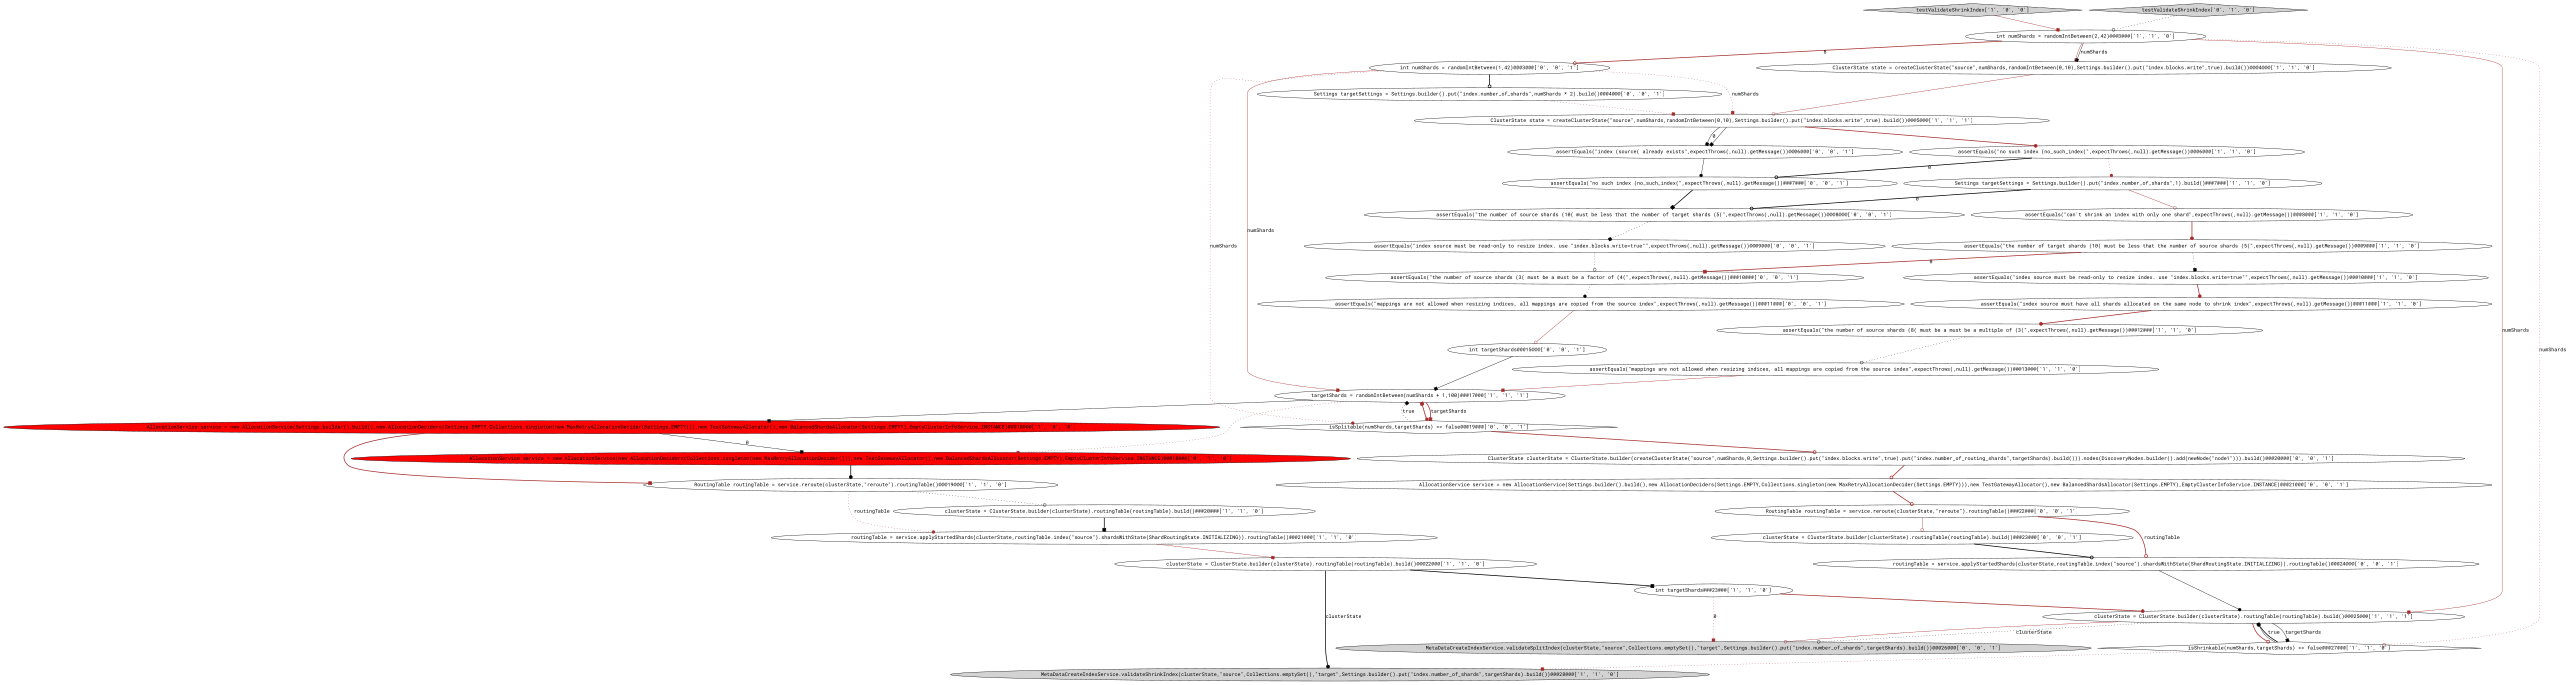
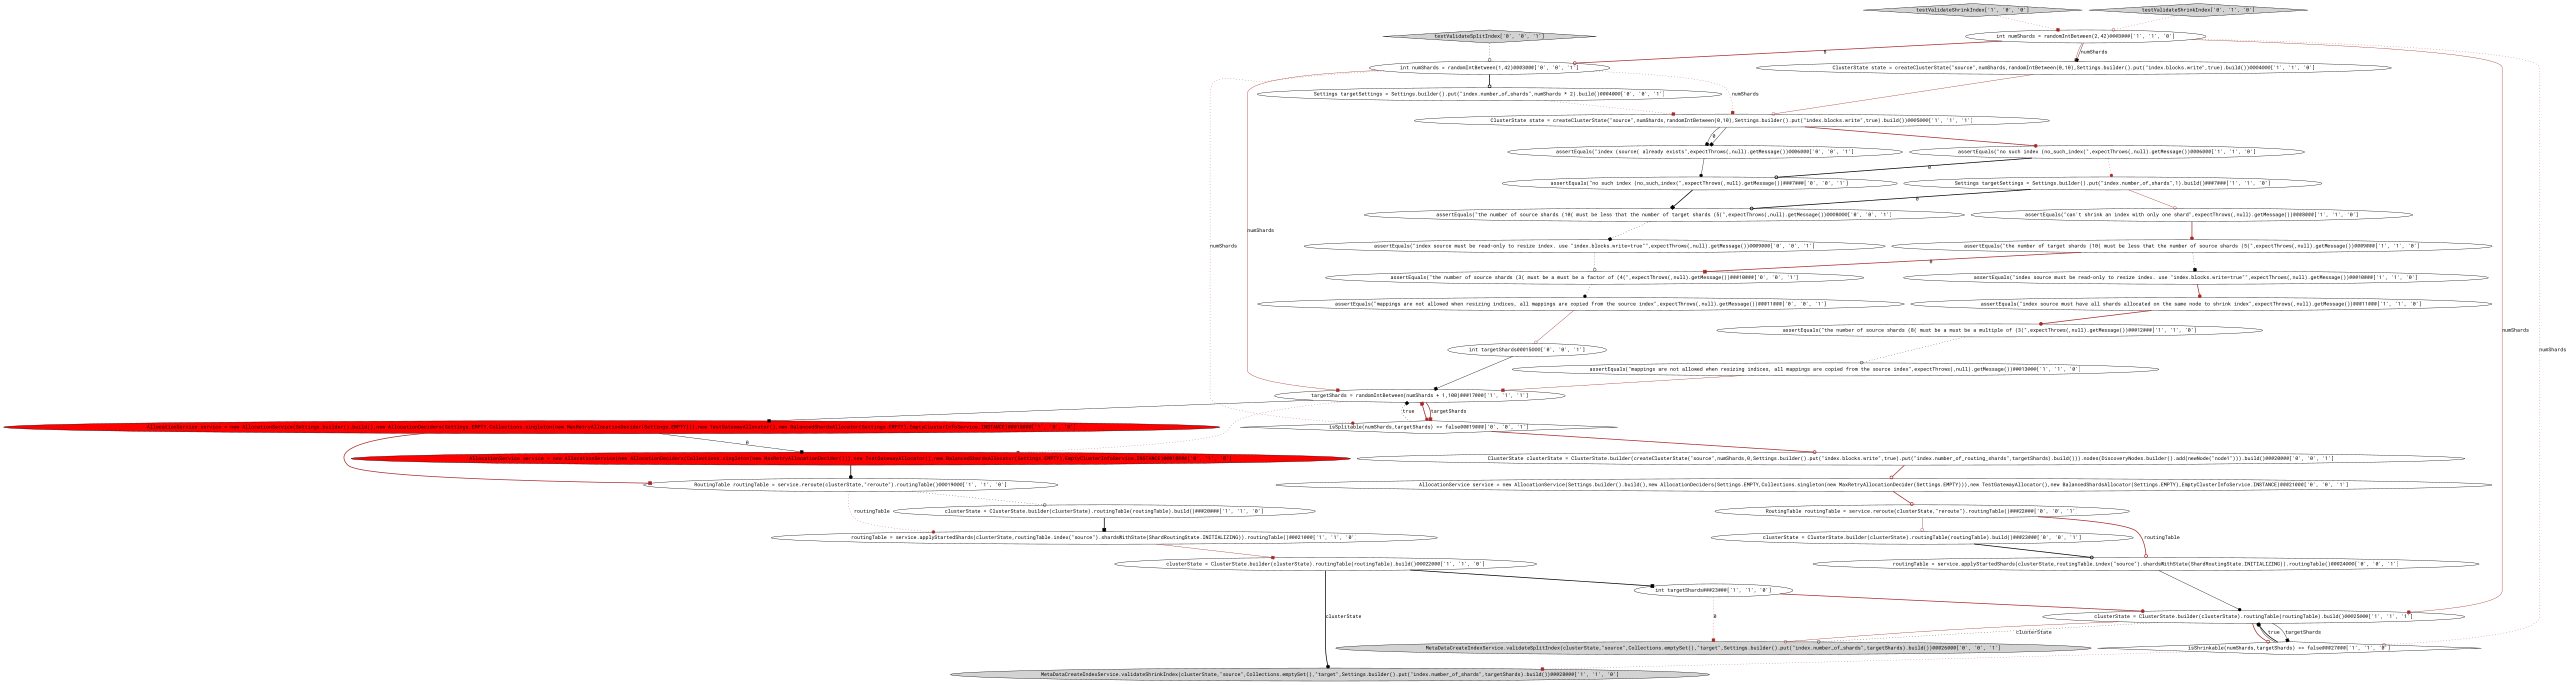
edge "testValidateShrinkIndex['1', '0', '0']" -> "int numShards = randomIntBetween(2,42)@@@3@@@['1', '1', '0']": style solid -> dotted
edge "testValidateShrinkIndex['0', '1', '0']" -> "int numShards = randomIntBetween(2,42)@@@3@@@['1', '1', '0']": color black -> brown
node "testValidateSplitIndex['0', '0', '1']": added
